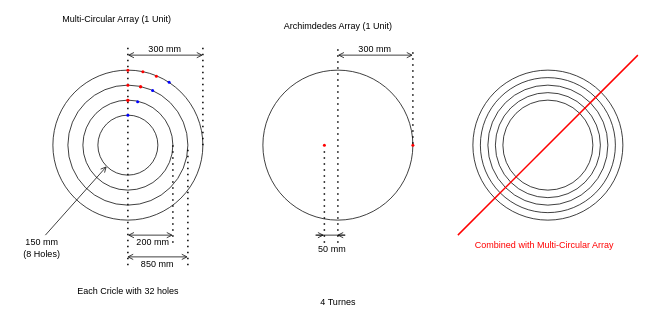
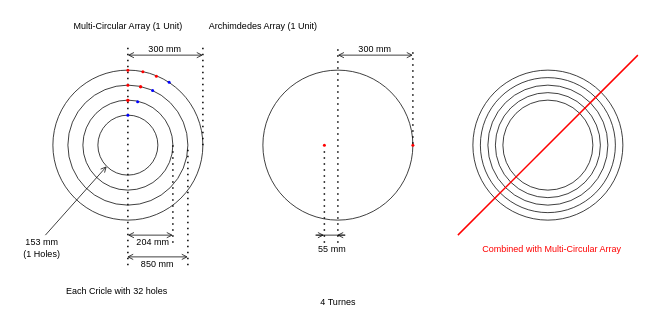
node "Multi-Circular Array (1 Unit)": moved (117, 19) -> (128, 27)
node "Archimdedes Array (1 Unit)": moved (338, 27) -> (263, 27)
node "200 mm": label "200 mm" -> "204 mm"
node "150 mm": label "150 mm" -> "153 mm"
node "Combined with Multi-Circular Array": moved (544, 246) -> (552, 249)
node "50 mm": label "50 mm" -> "55 mm"
node "(8 Holes)": label "(8 Holes)" -> "(1 Holes)"
node "Each Cricle with 32 holes": moved (128, 291) -> (117, 291)
